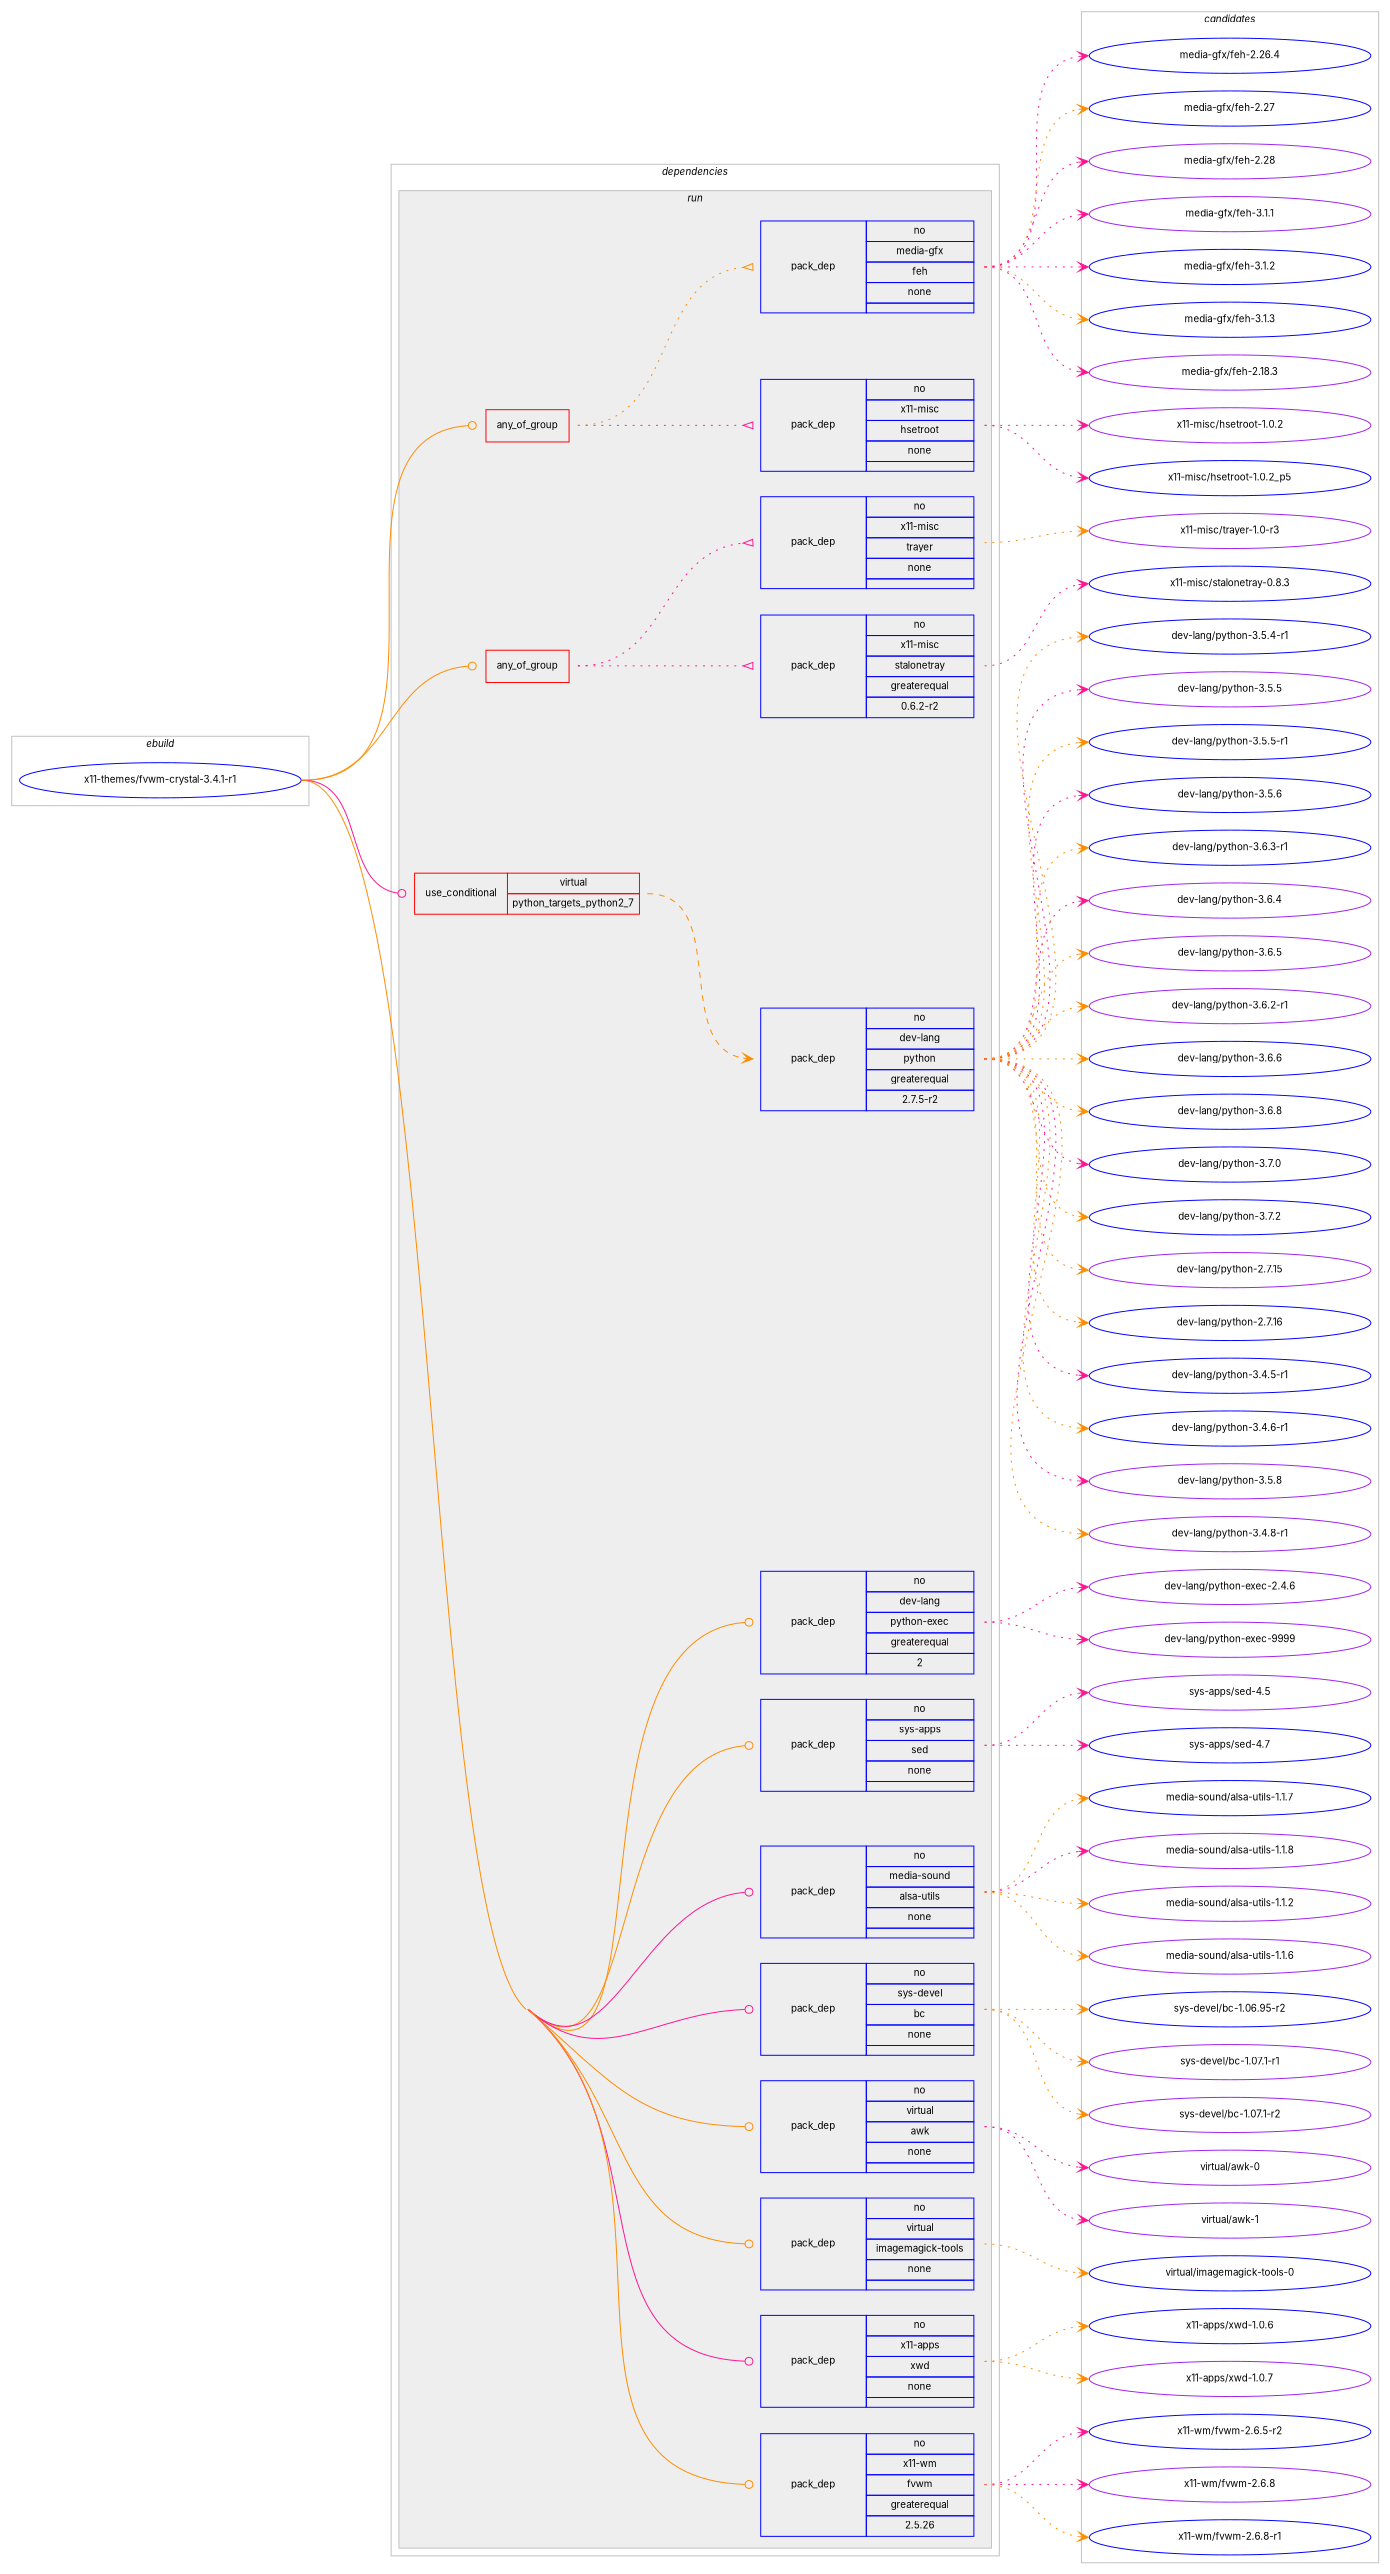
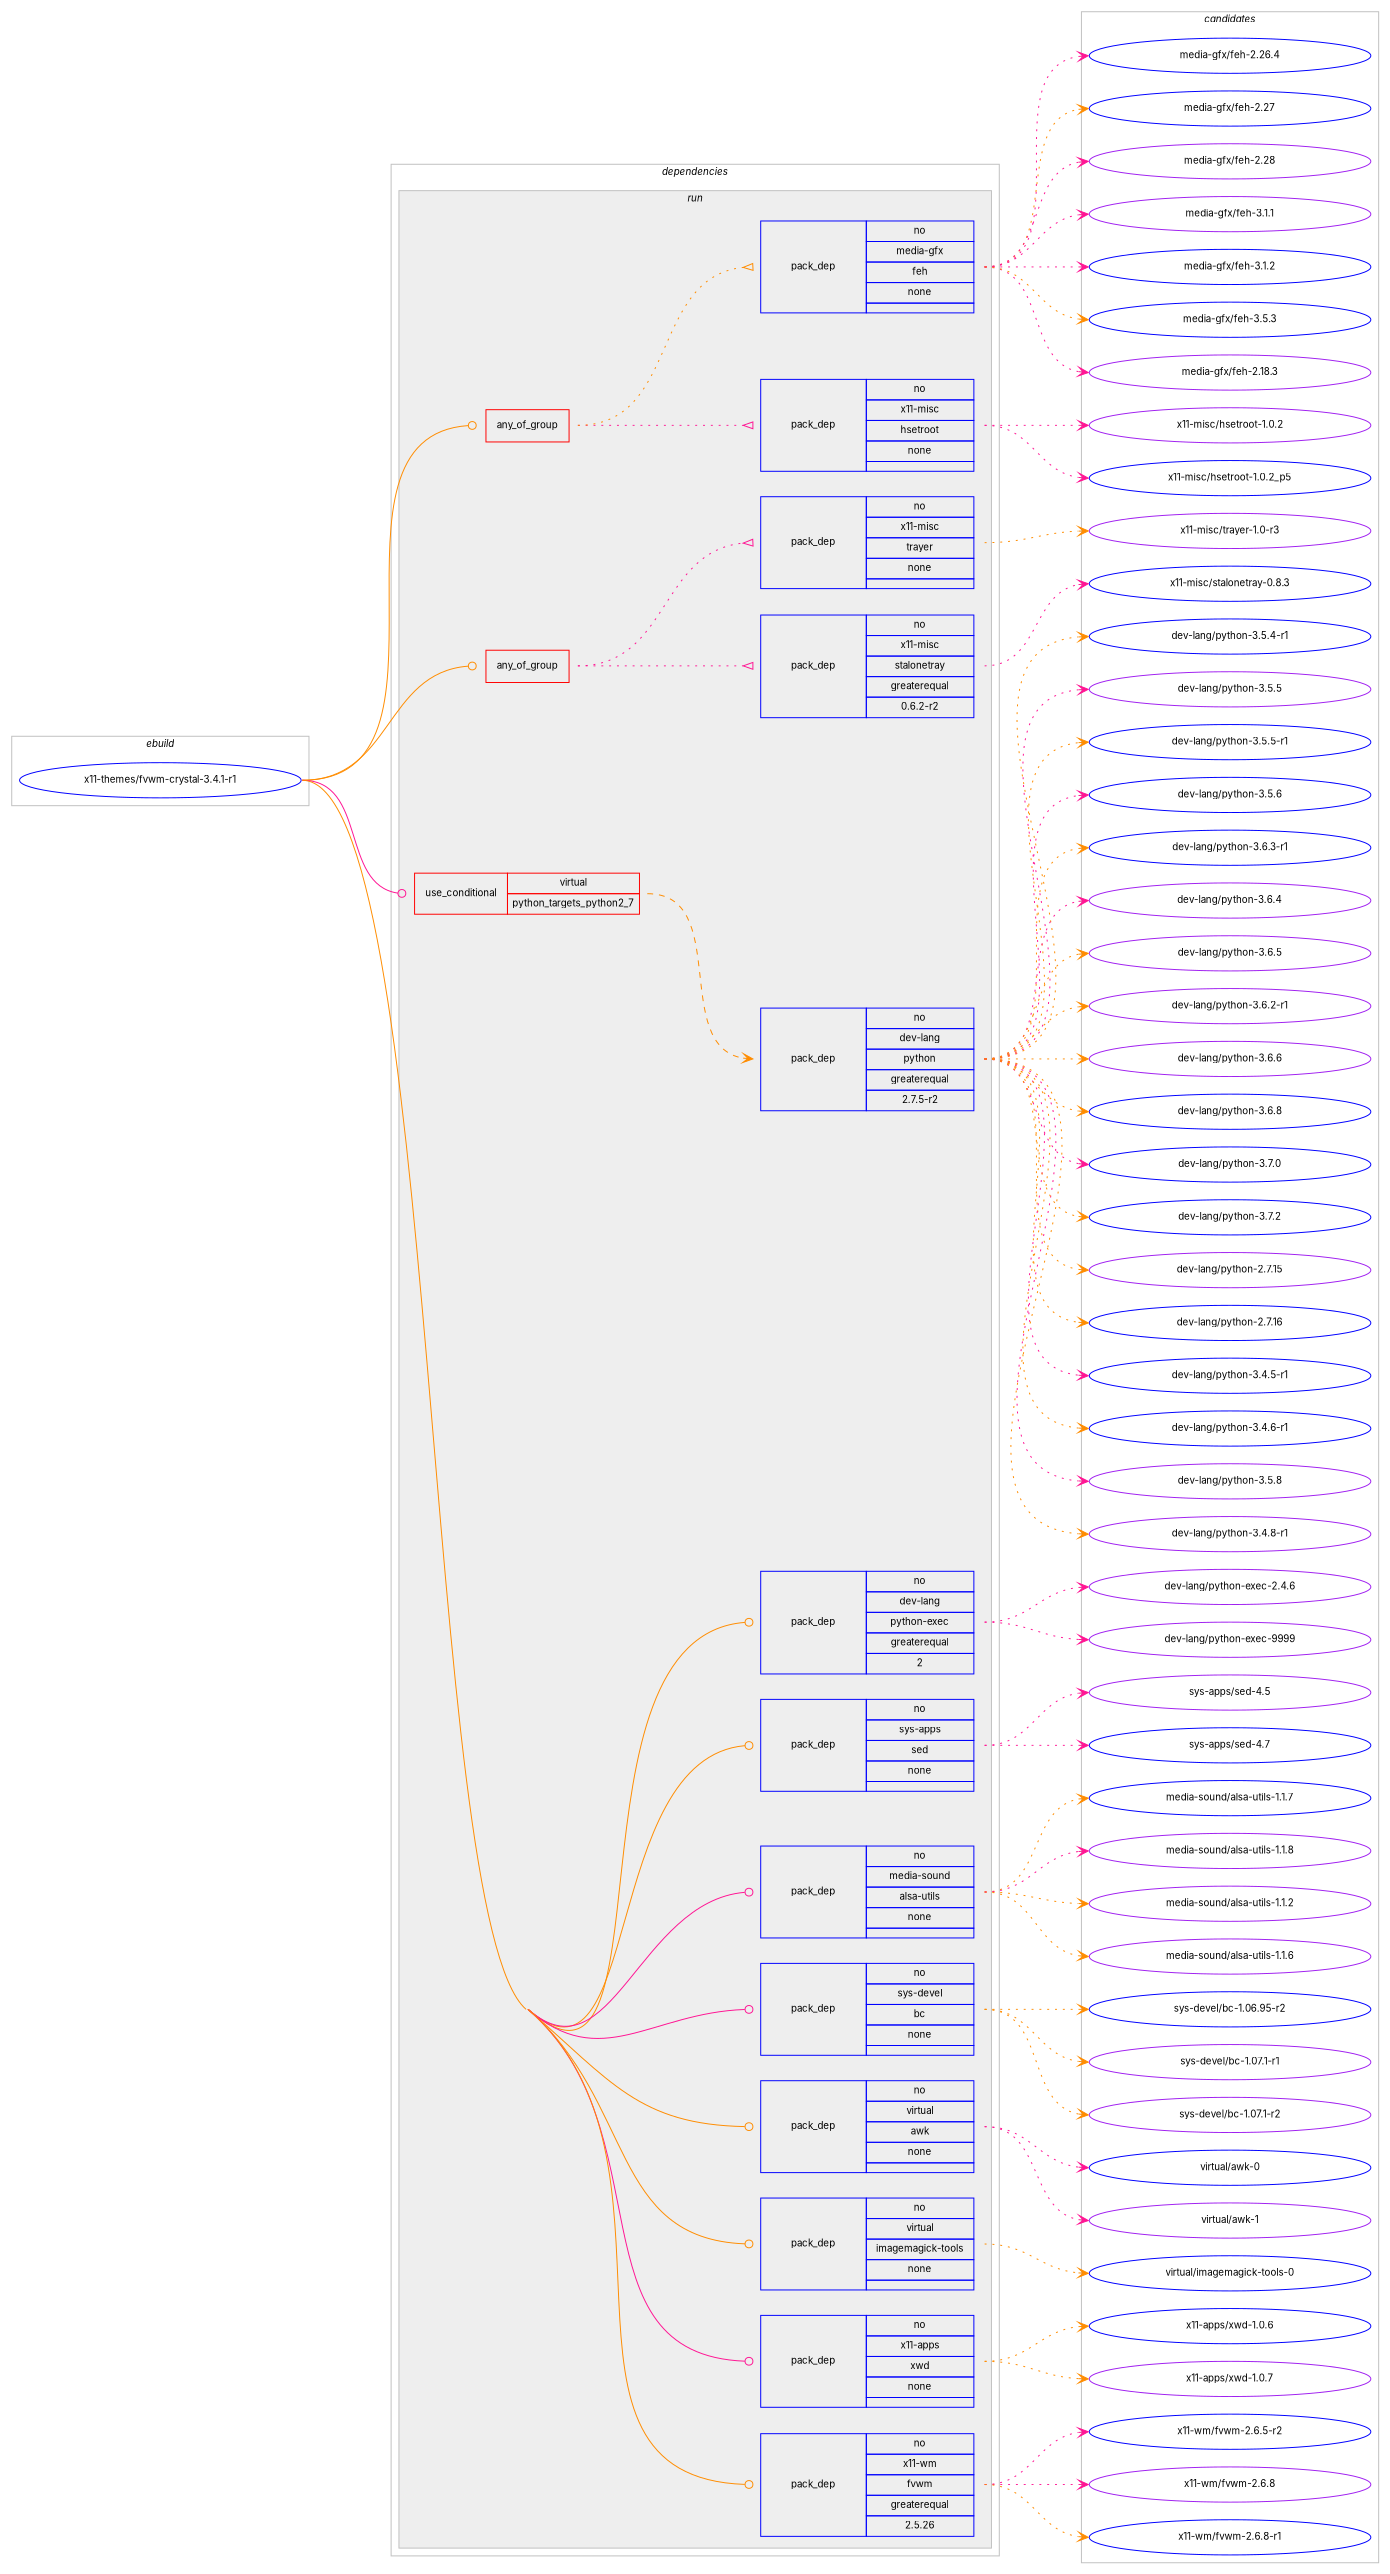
node "media-gfx/feh-3.1.3": label "media-gfx/feh-3.1.3" -> "media-gfx/feh-3.5.3"
node "dev-lang/python-3.6.6": color blue -> purple
node "virtual/awk-0": color purple -> blue
